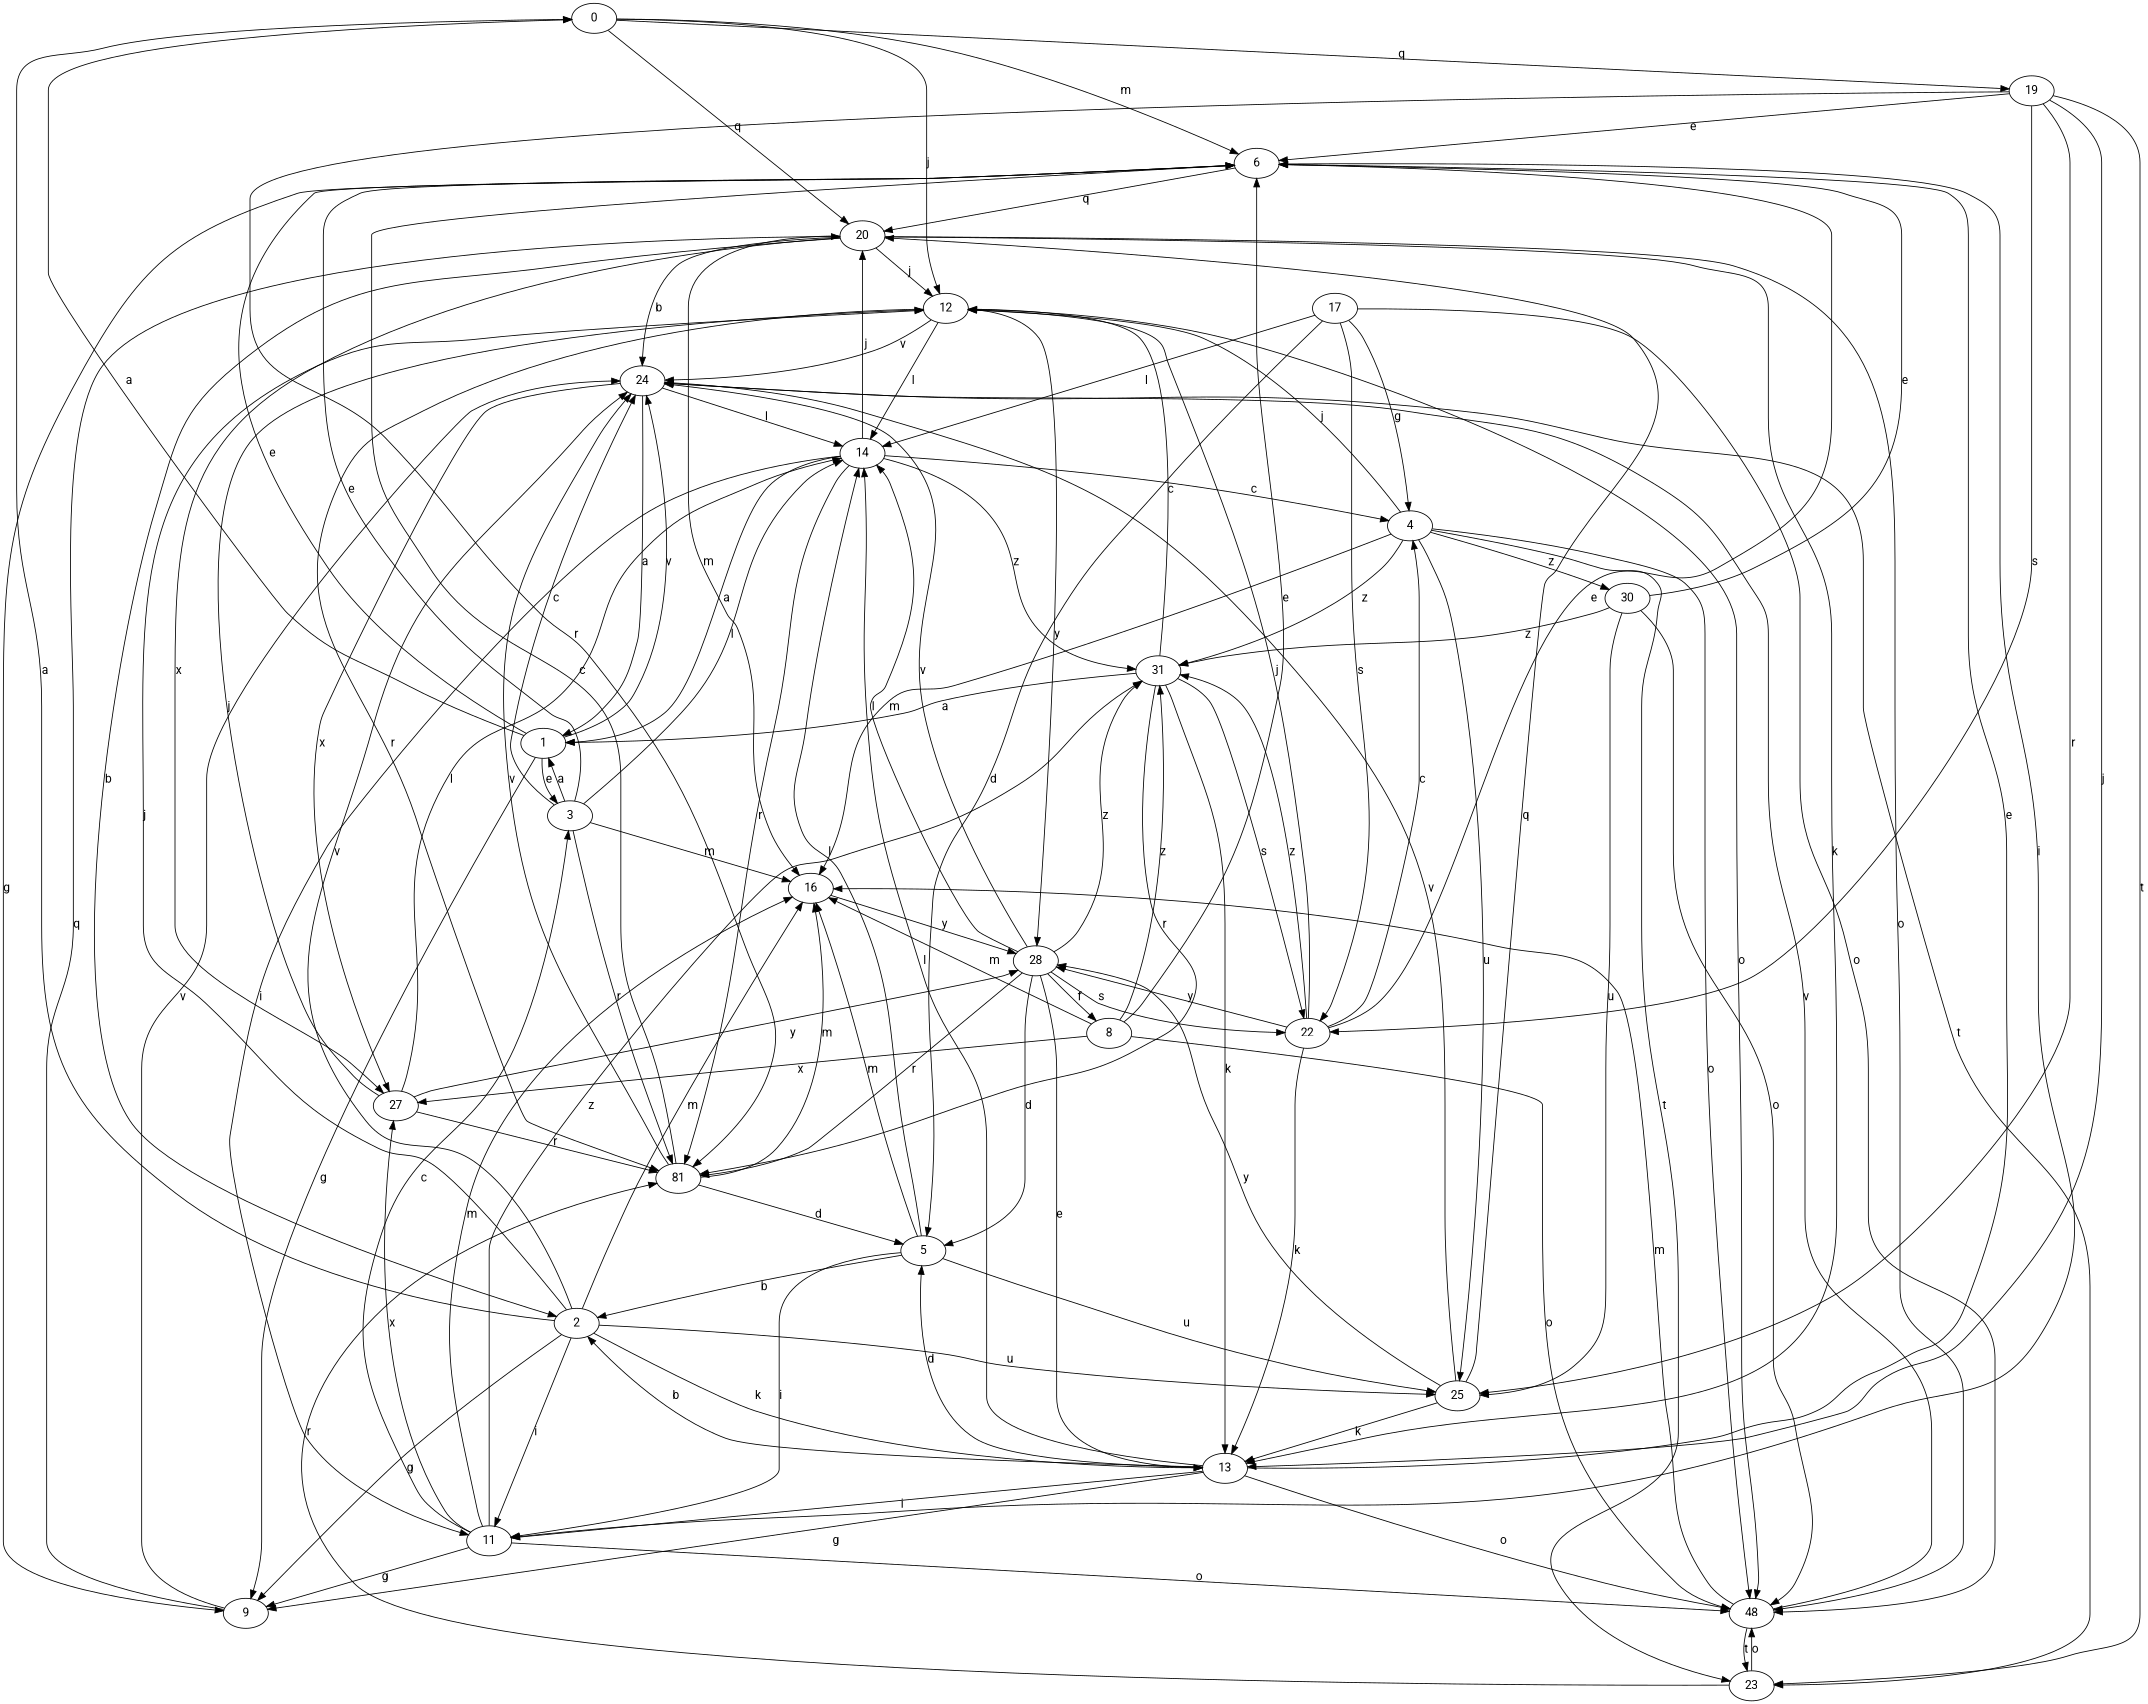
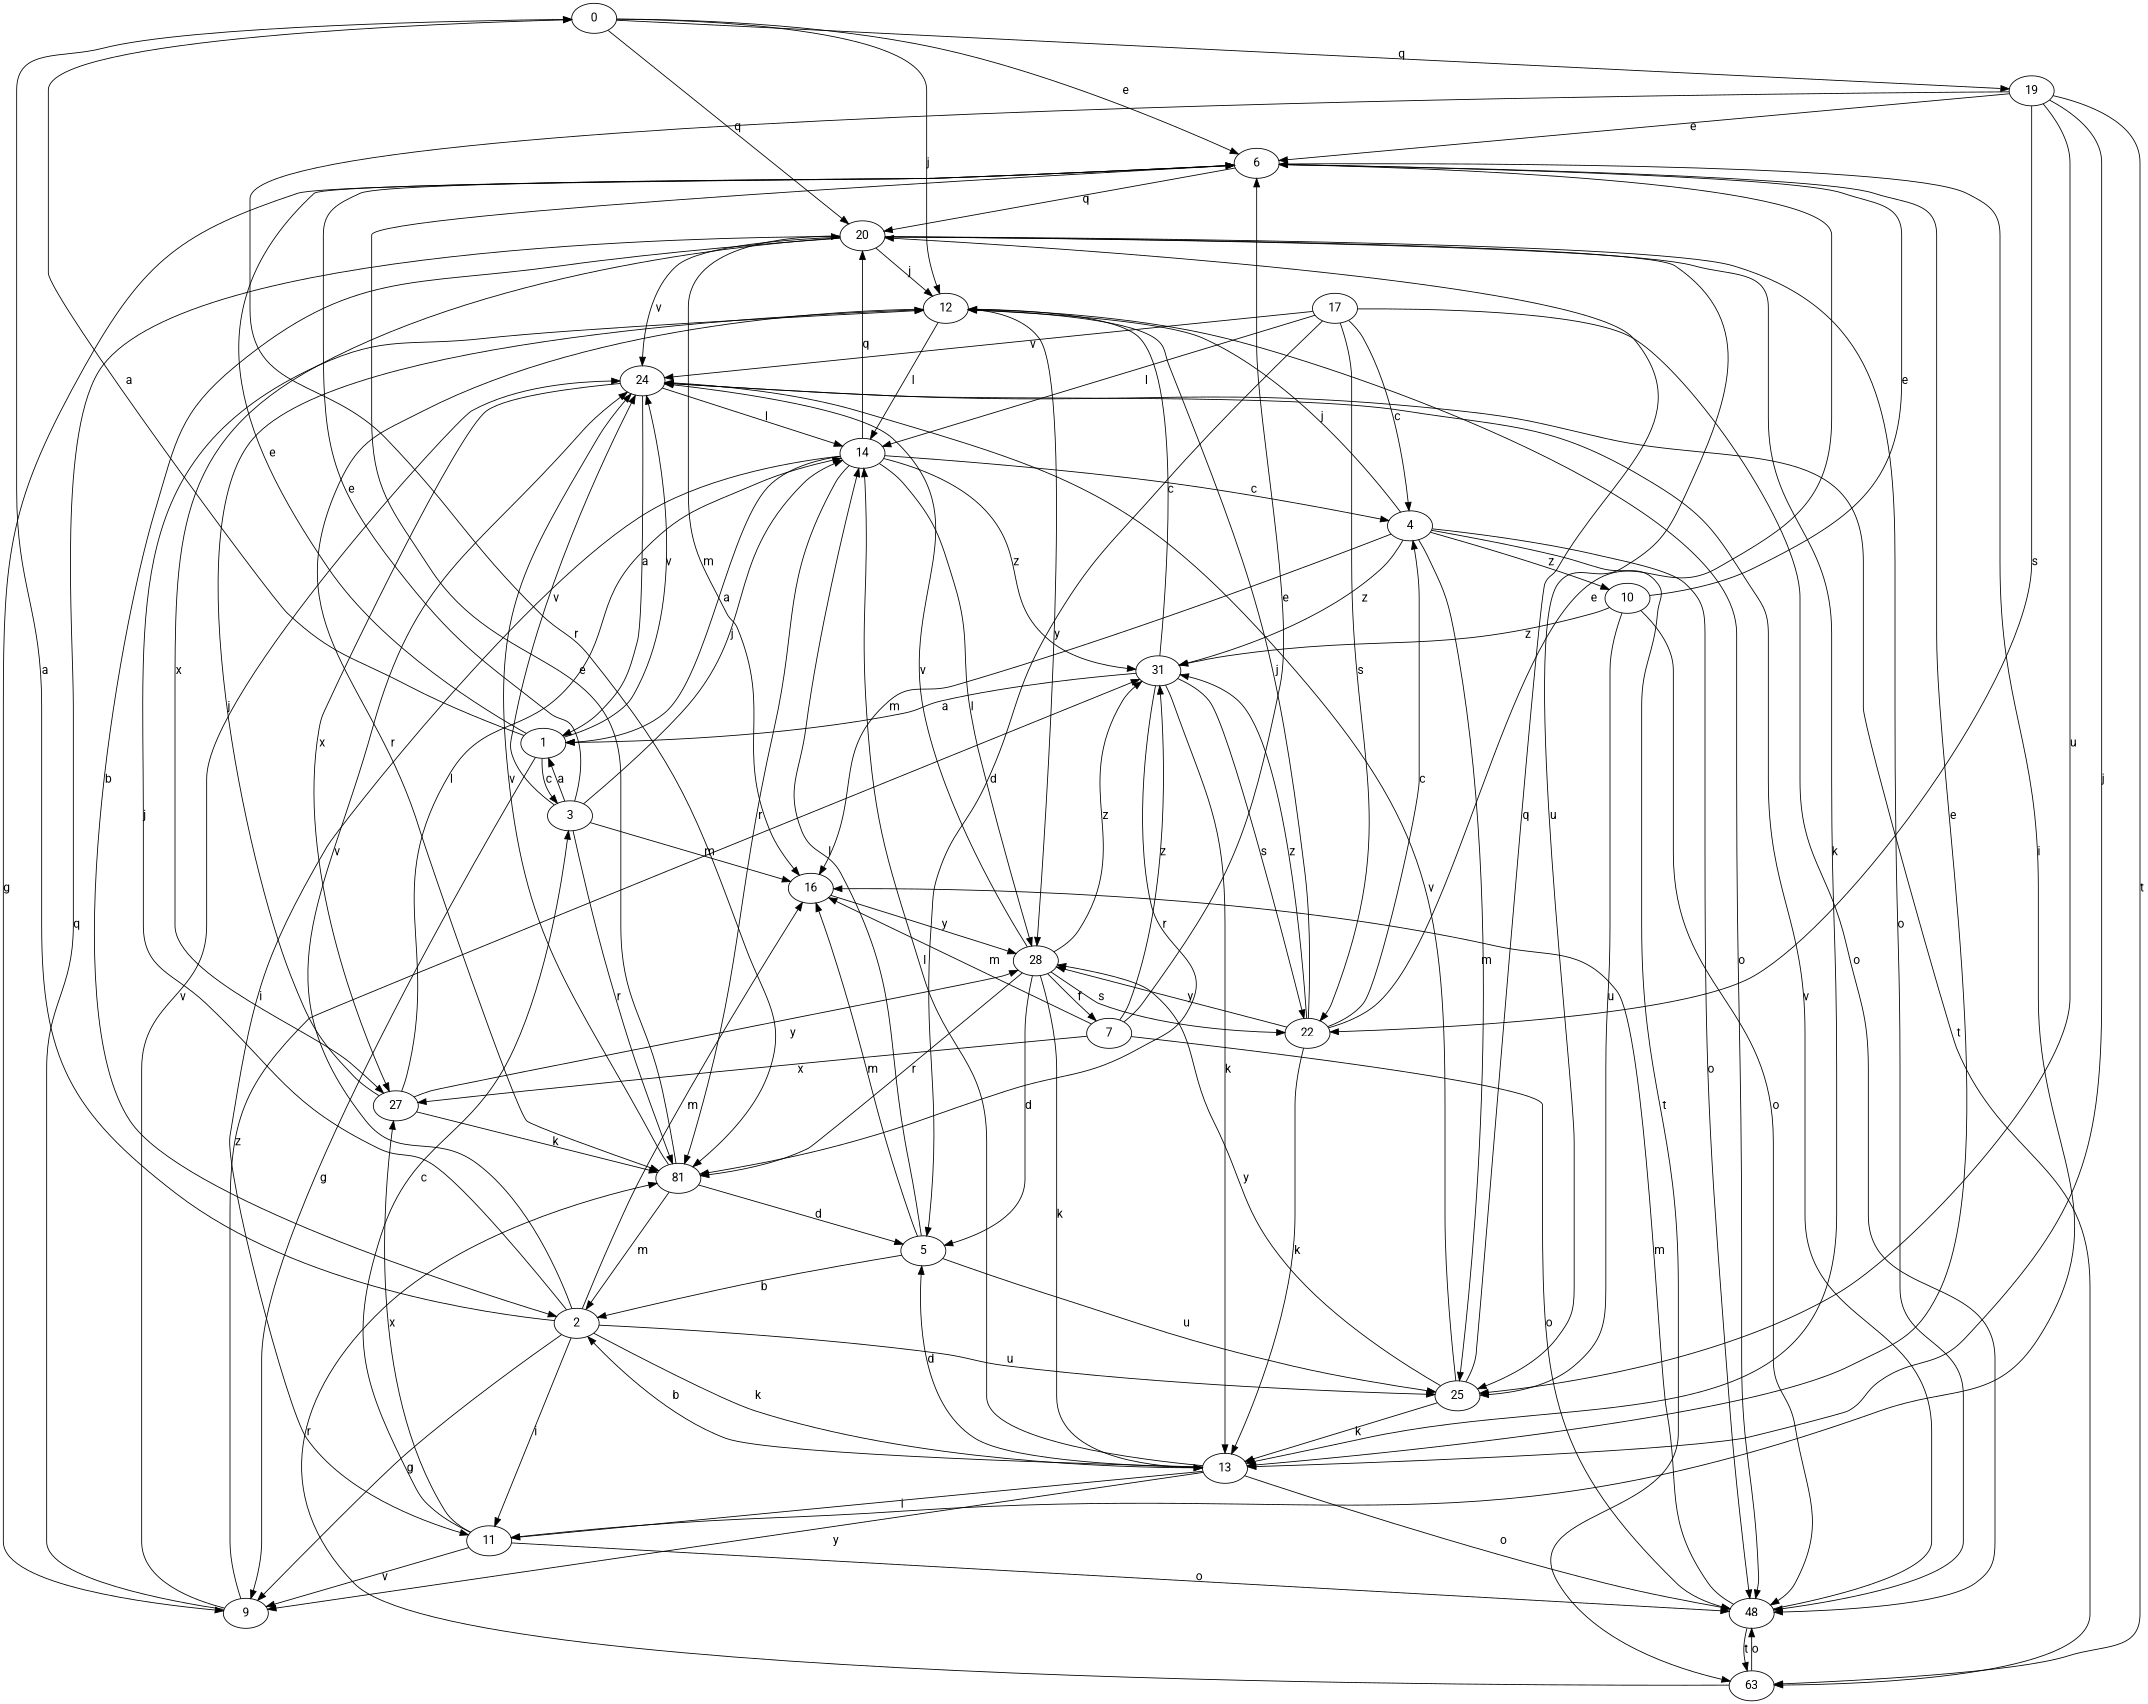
edge "0" -> "6": label "m" -> "e"
edge "20" -> "24": label "b" -> "v"
edge "14" -> "20": label "j" -> "q"
edge "12" -> "24": now "17" -> "24"
edge "17" -> "4": label "g" -> "c"
edge "20" -> "25": added, label "u"
edge "3" -> "24": label "c" -> "v"
node "30": label "30" -> "10"
edge "3" -> "14": label "l" -> "j"
edge "81" -> "6": label "c" -> "e"
edge "28" -> "14": reversed
edge "19" -> "25": label "r" -> "u"
edge "1" -> "3": label "e" -> "c"
edge "13" -> "6": reversed
edge "4" -> "25": label "u" -> "m"
edge "11" -> "31": now "9" -> "31"
node "8": label "8" -> "7"
edge "81" -> "16": now "81" -> "2"
edge "27" -> "81": label "r" -> "k"
edge "11" -> "16": removed, label "m"
edge "28" -> "13": label "e" -> "k"
edge "5" -> "11": removed, label "i"
edge "13" -> "9": label "g" -> "y"
edge "11" -> "9": label "g" -> "v"
node "23": label "23" -> "63"
